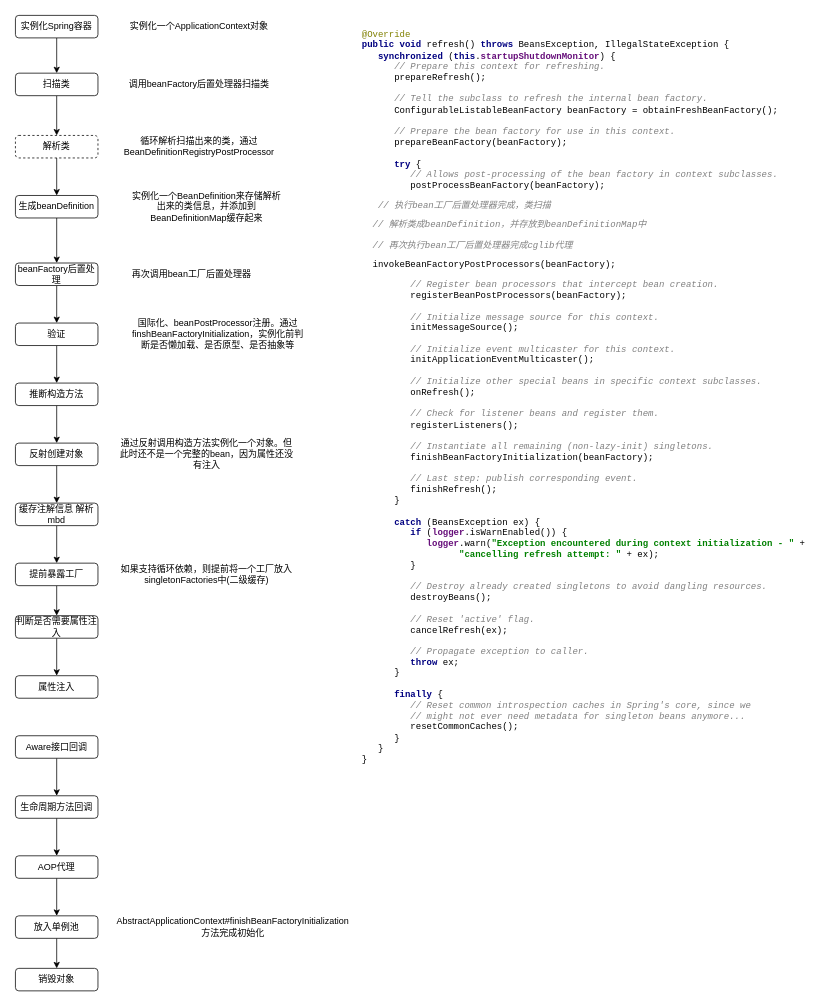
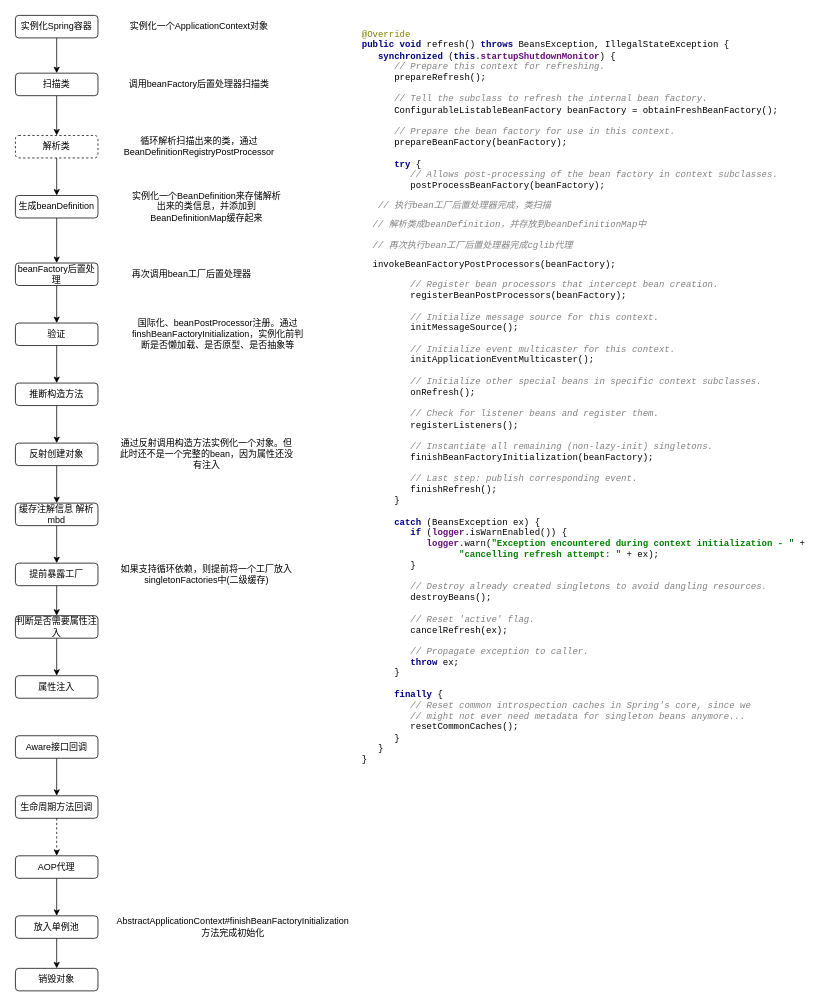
edge "生命周期方法回调" -> "AOP代理": style solid -> dashed
